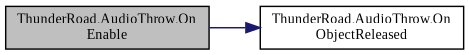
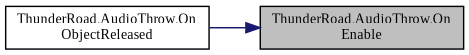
edge "ThunderRoad.AudioThrow.On Enable" -> "ThunderRoad.AudioThrow.On ObjectReleased": reversed
